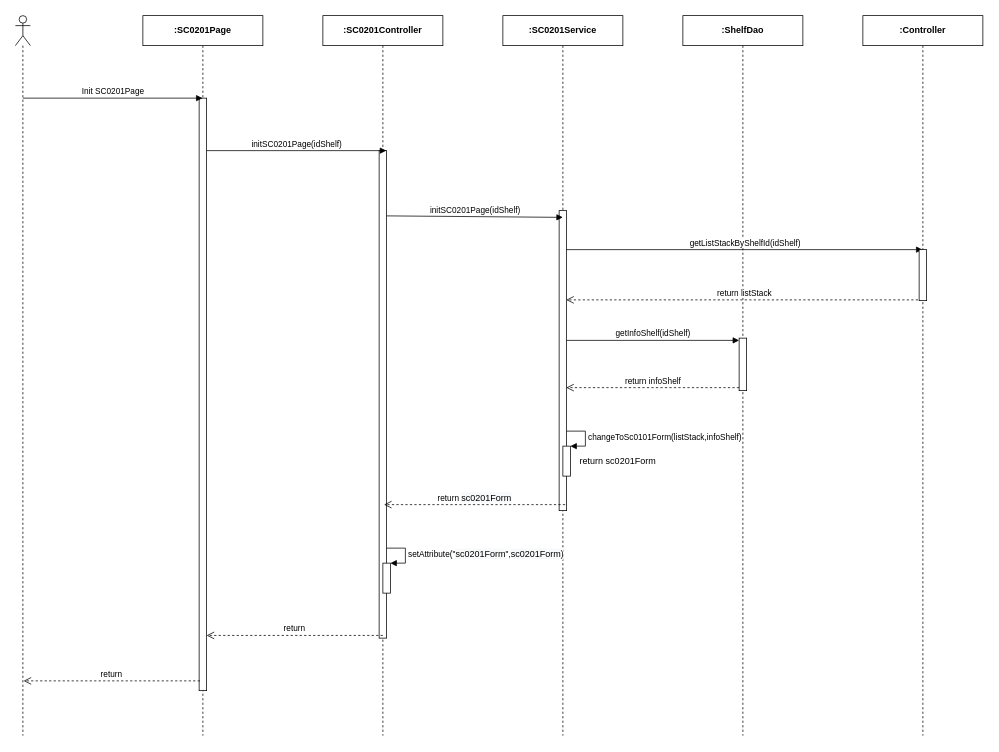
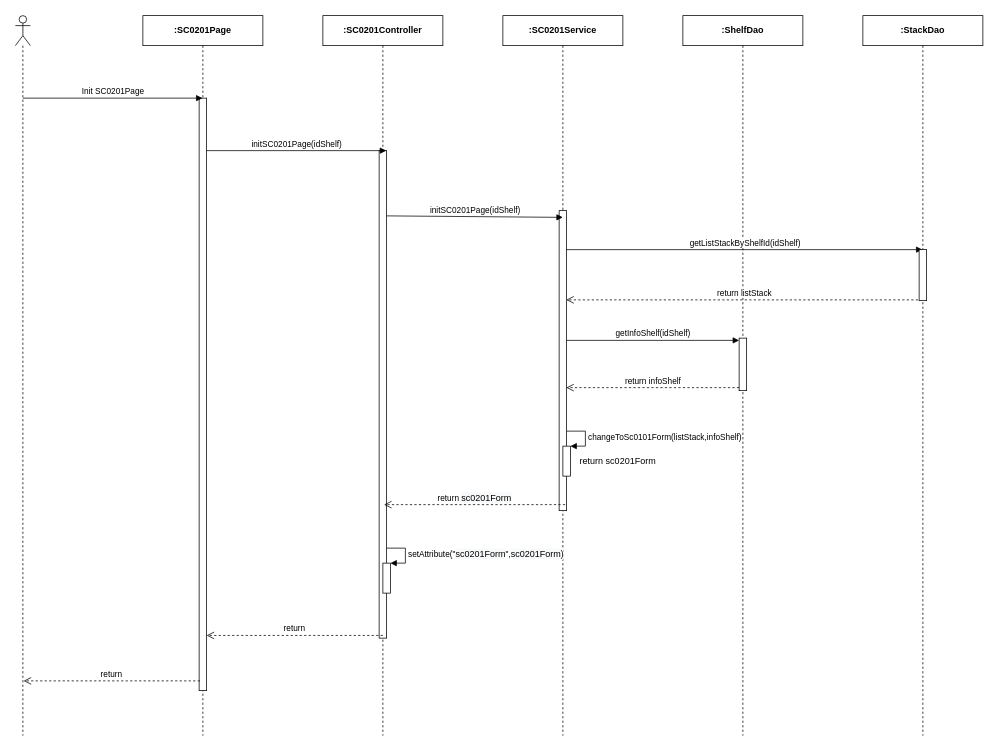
node ":Controller": label ":Controller" -> ":StackDao"
